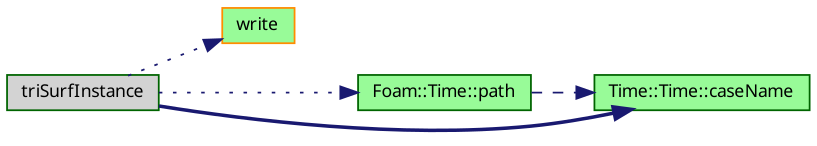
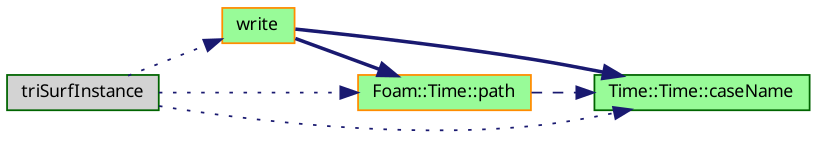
edge "write" -> "Time::Time::caseName": added
edge "write" -> "Foam::Time::path": added
node "Foam::Time::path": color darkgreen -> darkorange
edge "triSurfInstance" -> "Time::Time::caseName": style bold -> dotted
